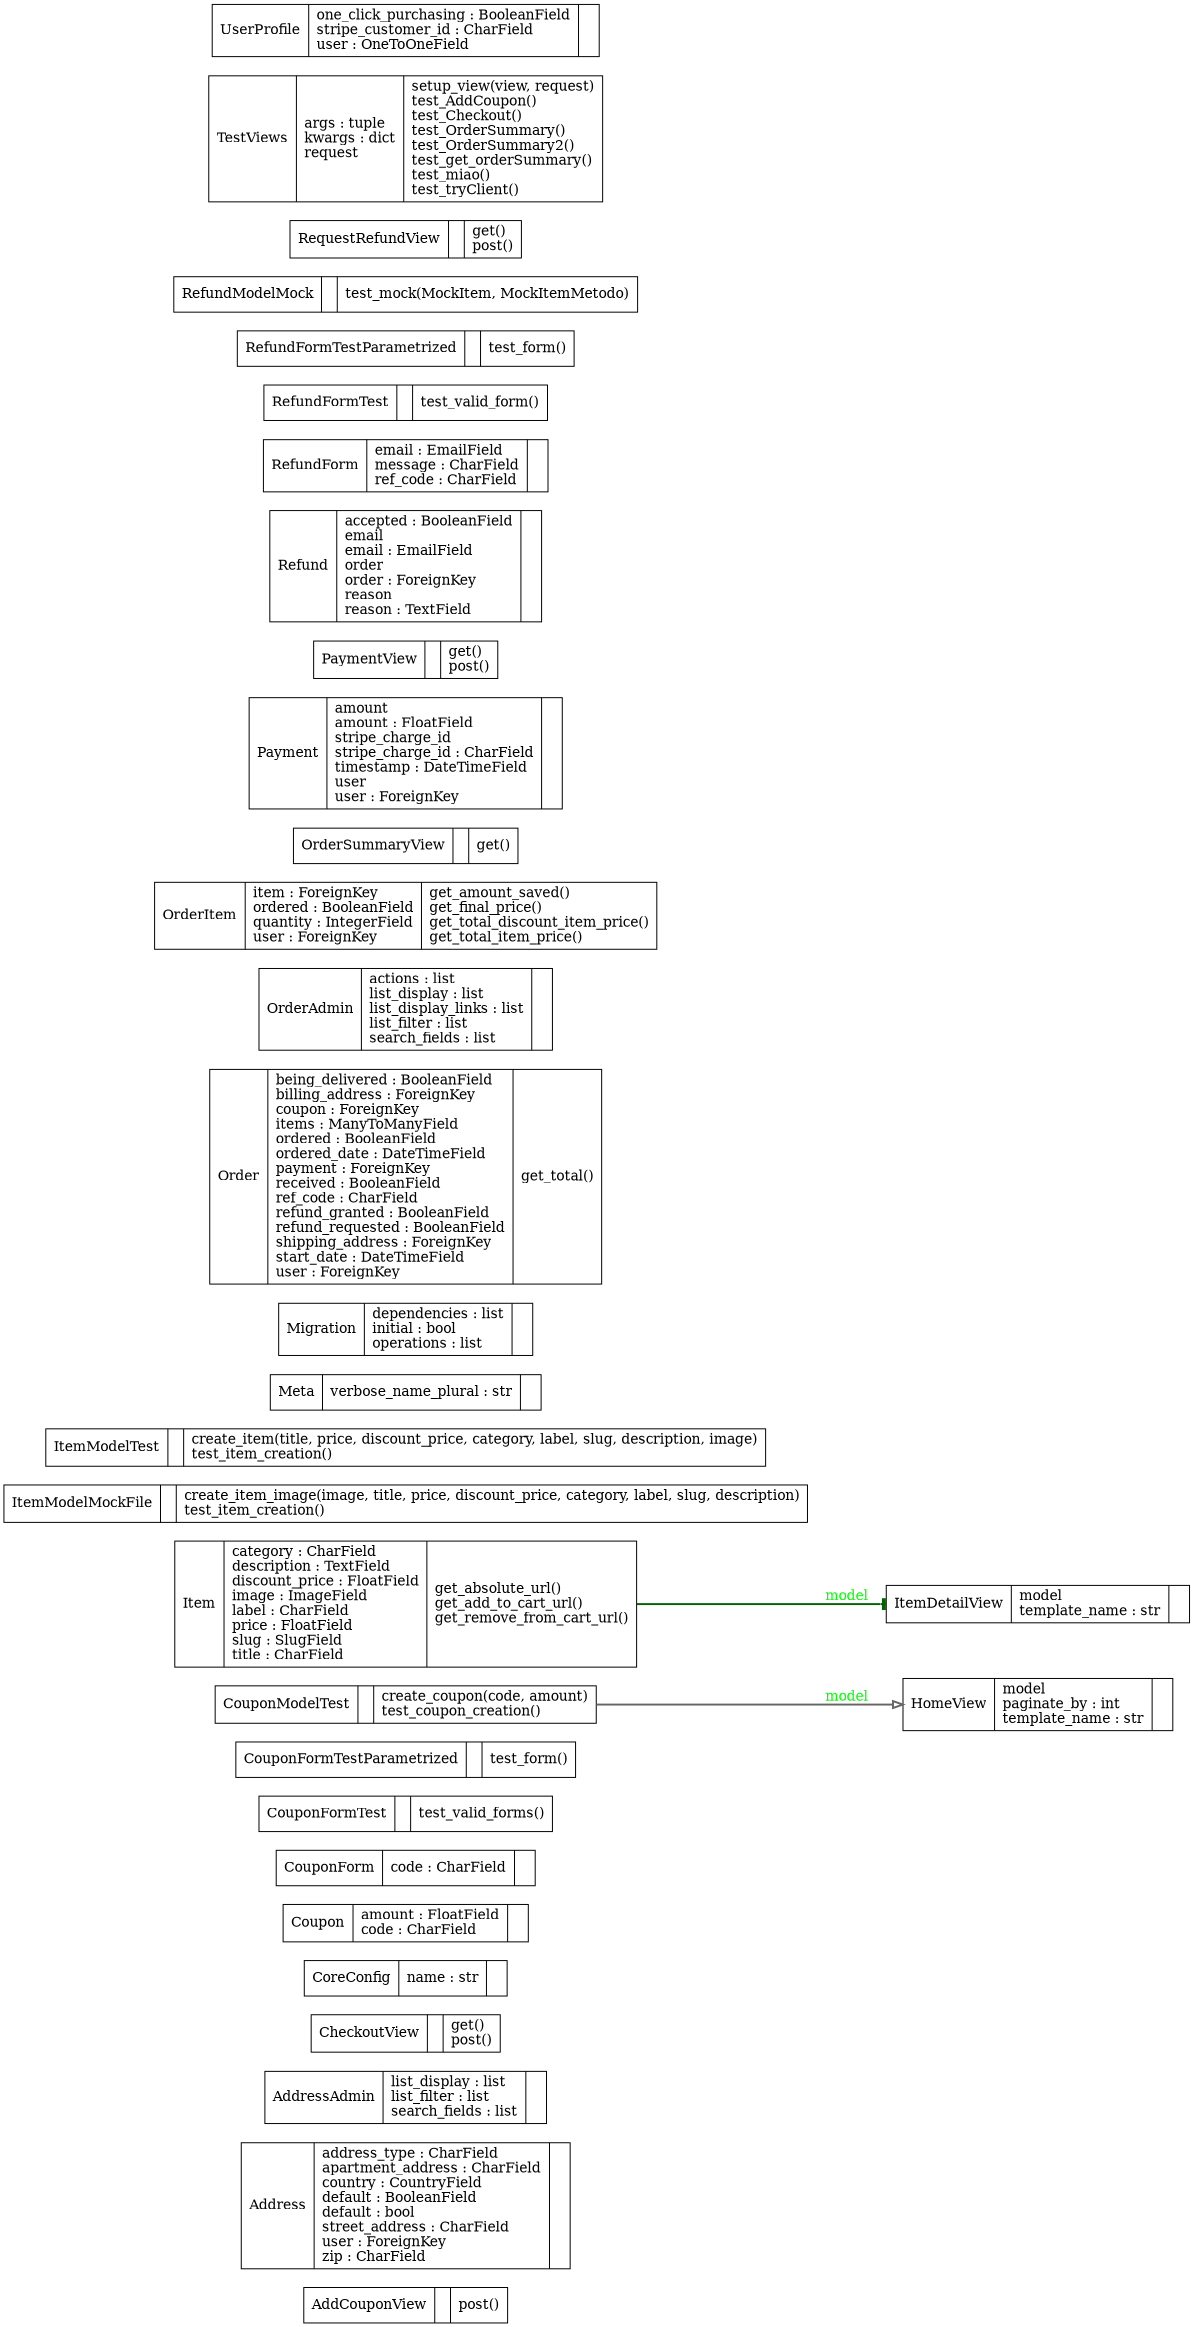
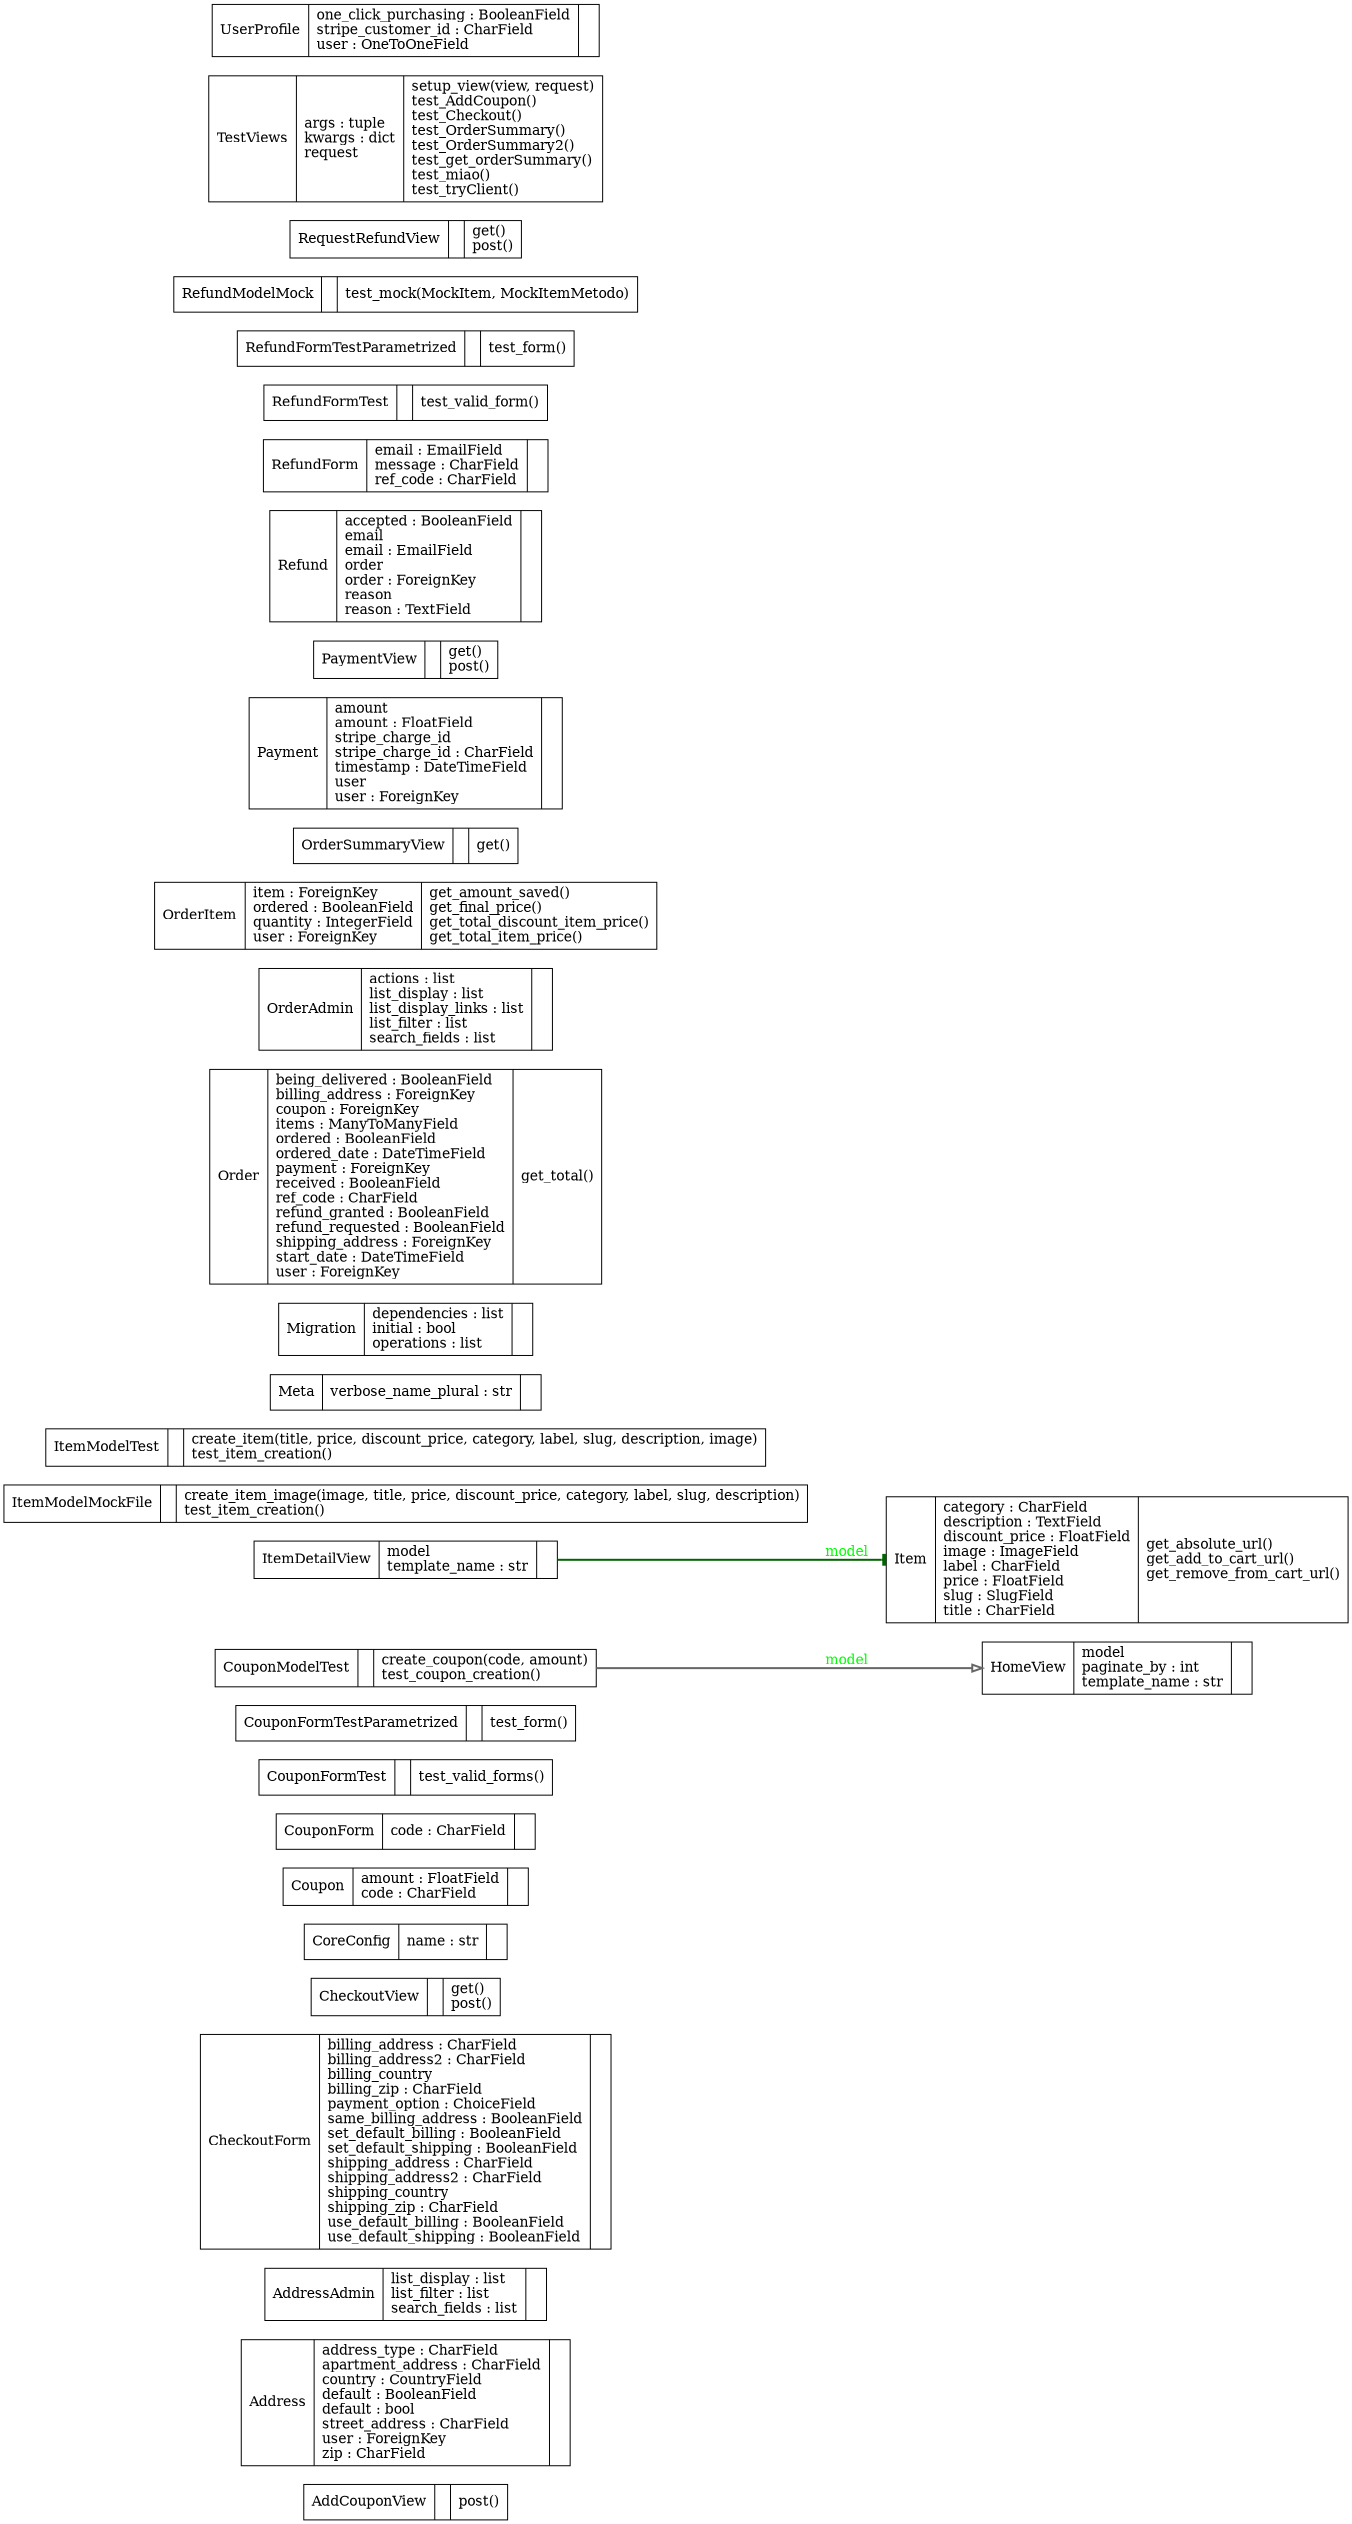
edge "Item" -> "ItemDetailView": reversed
node "CheckoutForm": added
